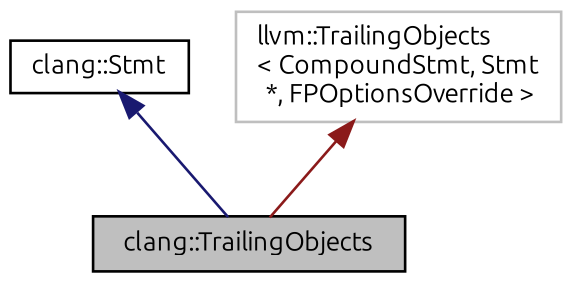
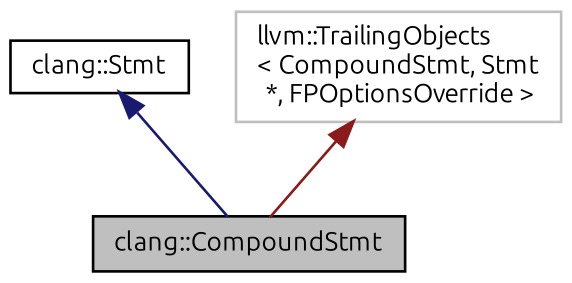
node "clang::TrailingObjects": label "clang::TrailingObjects" -> "clang::CompoundStmt"
